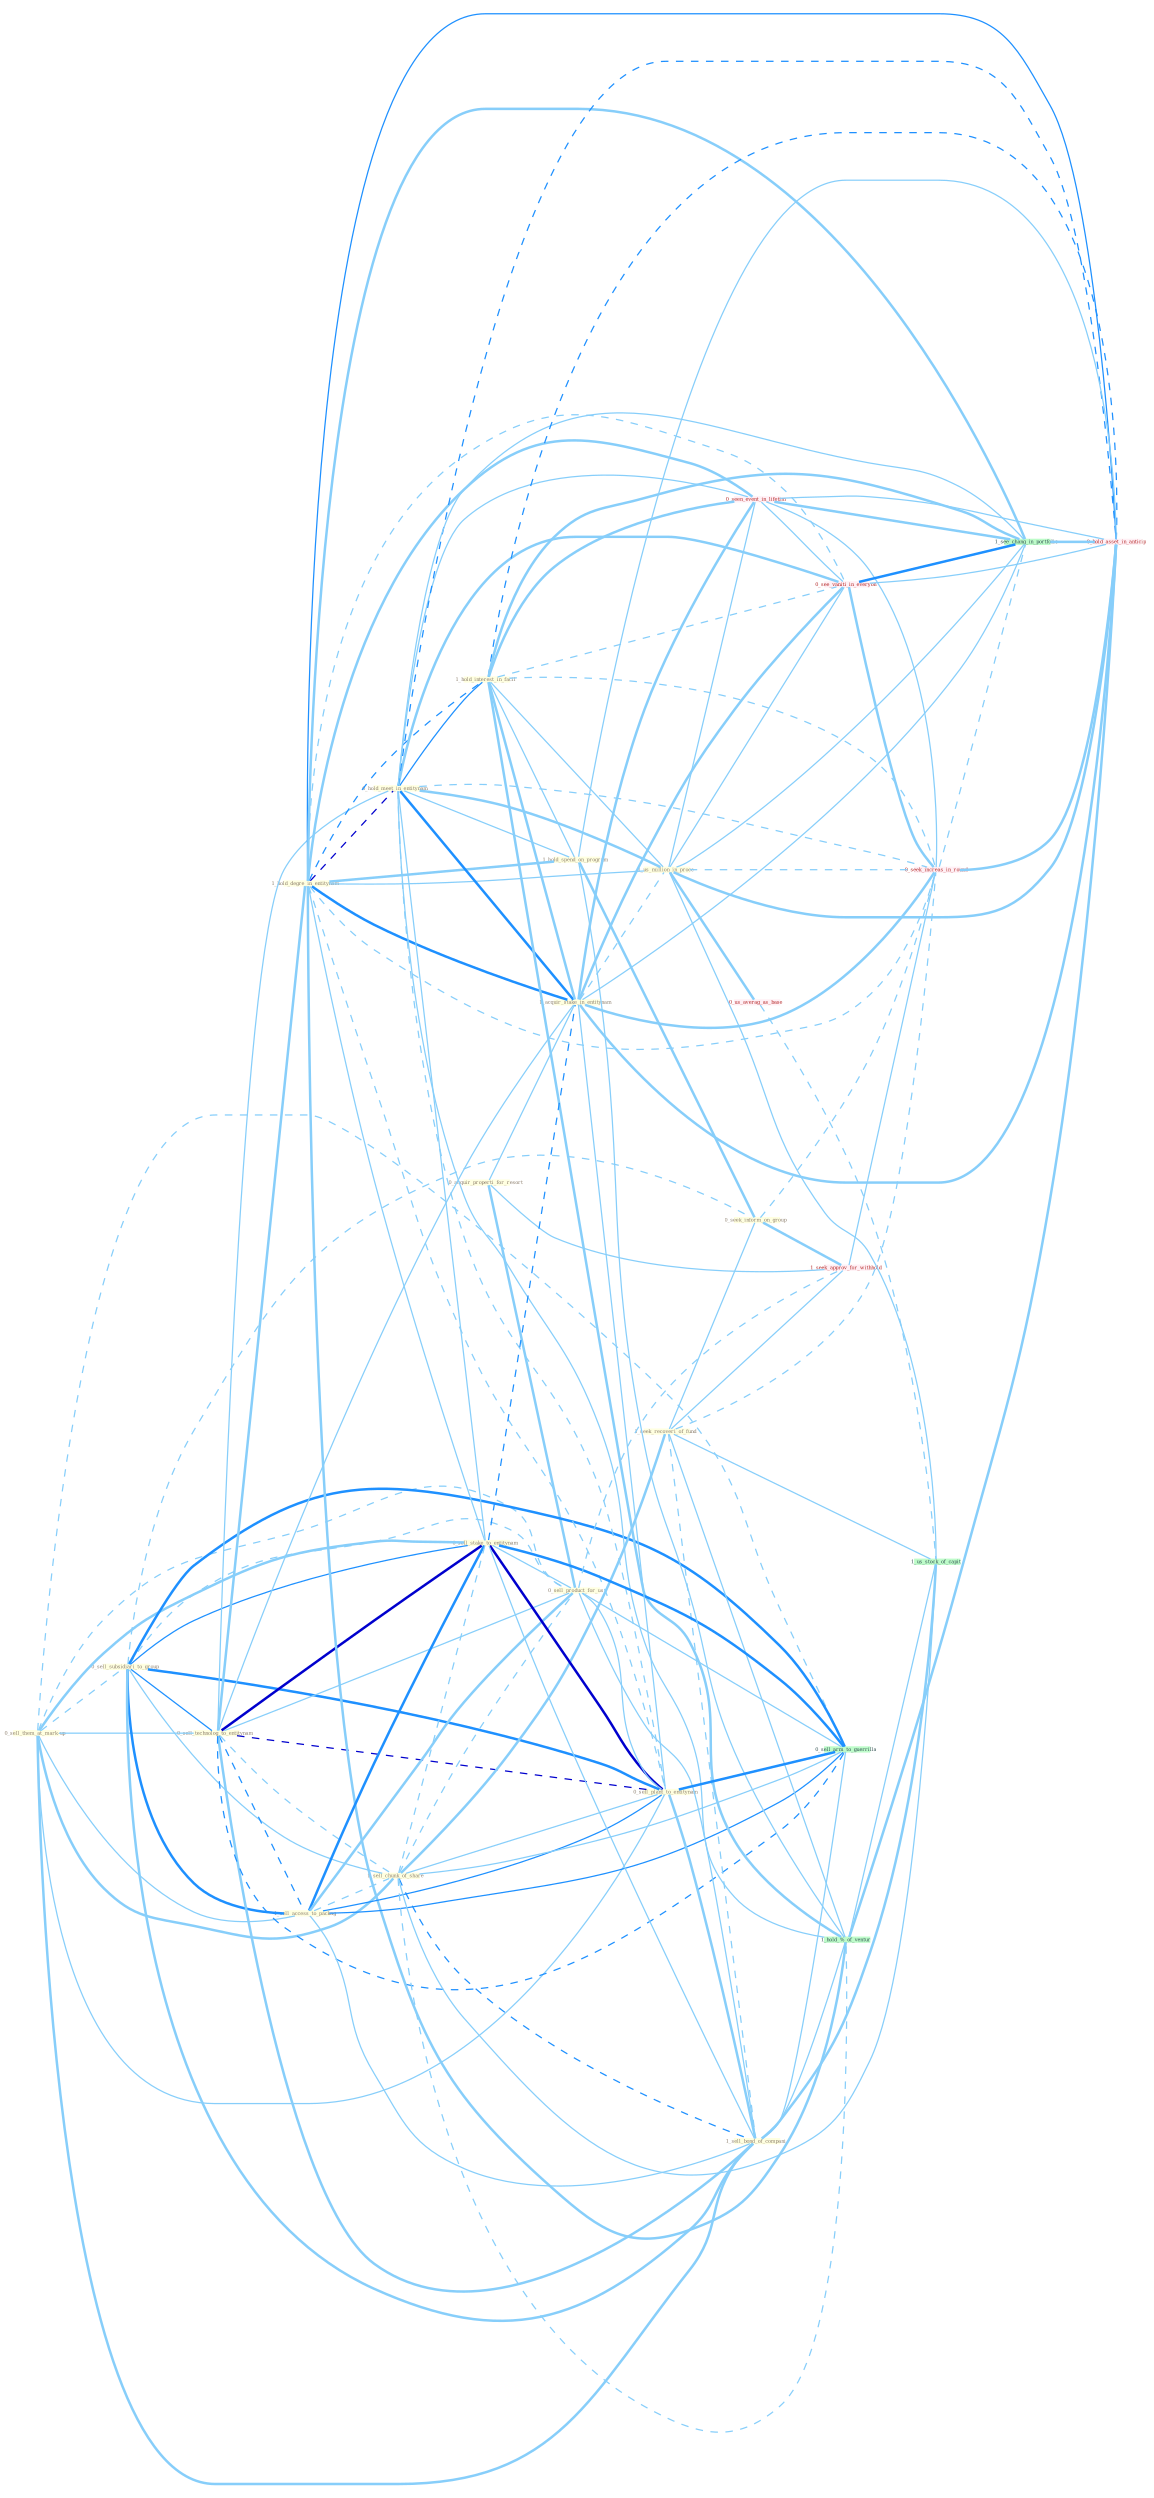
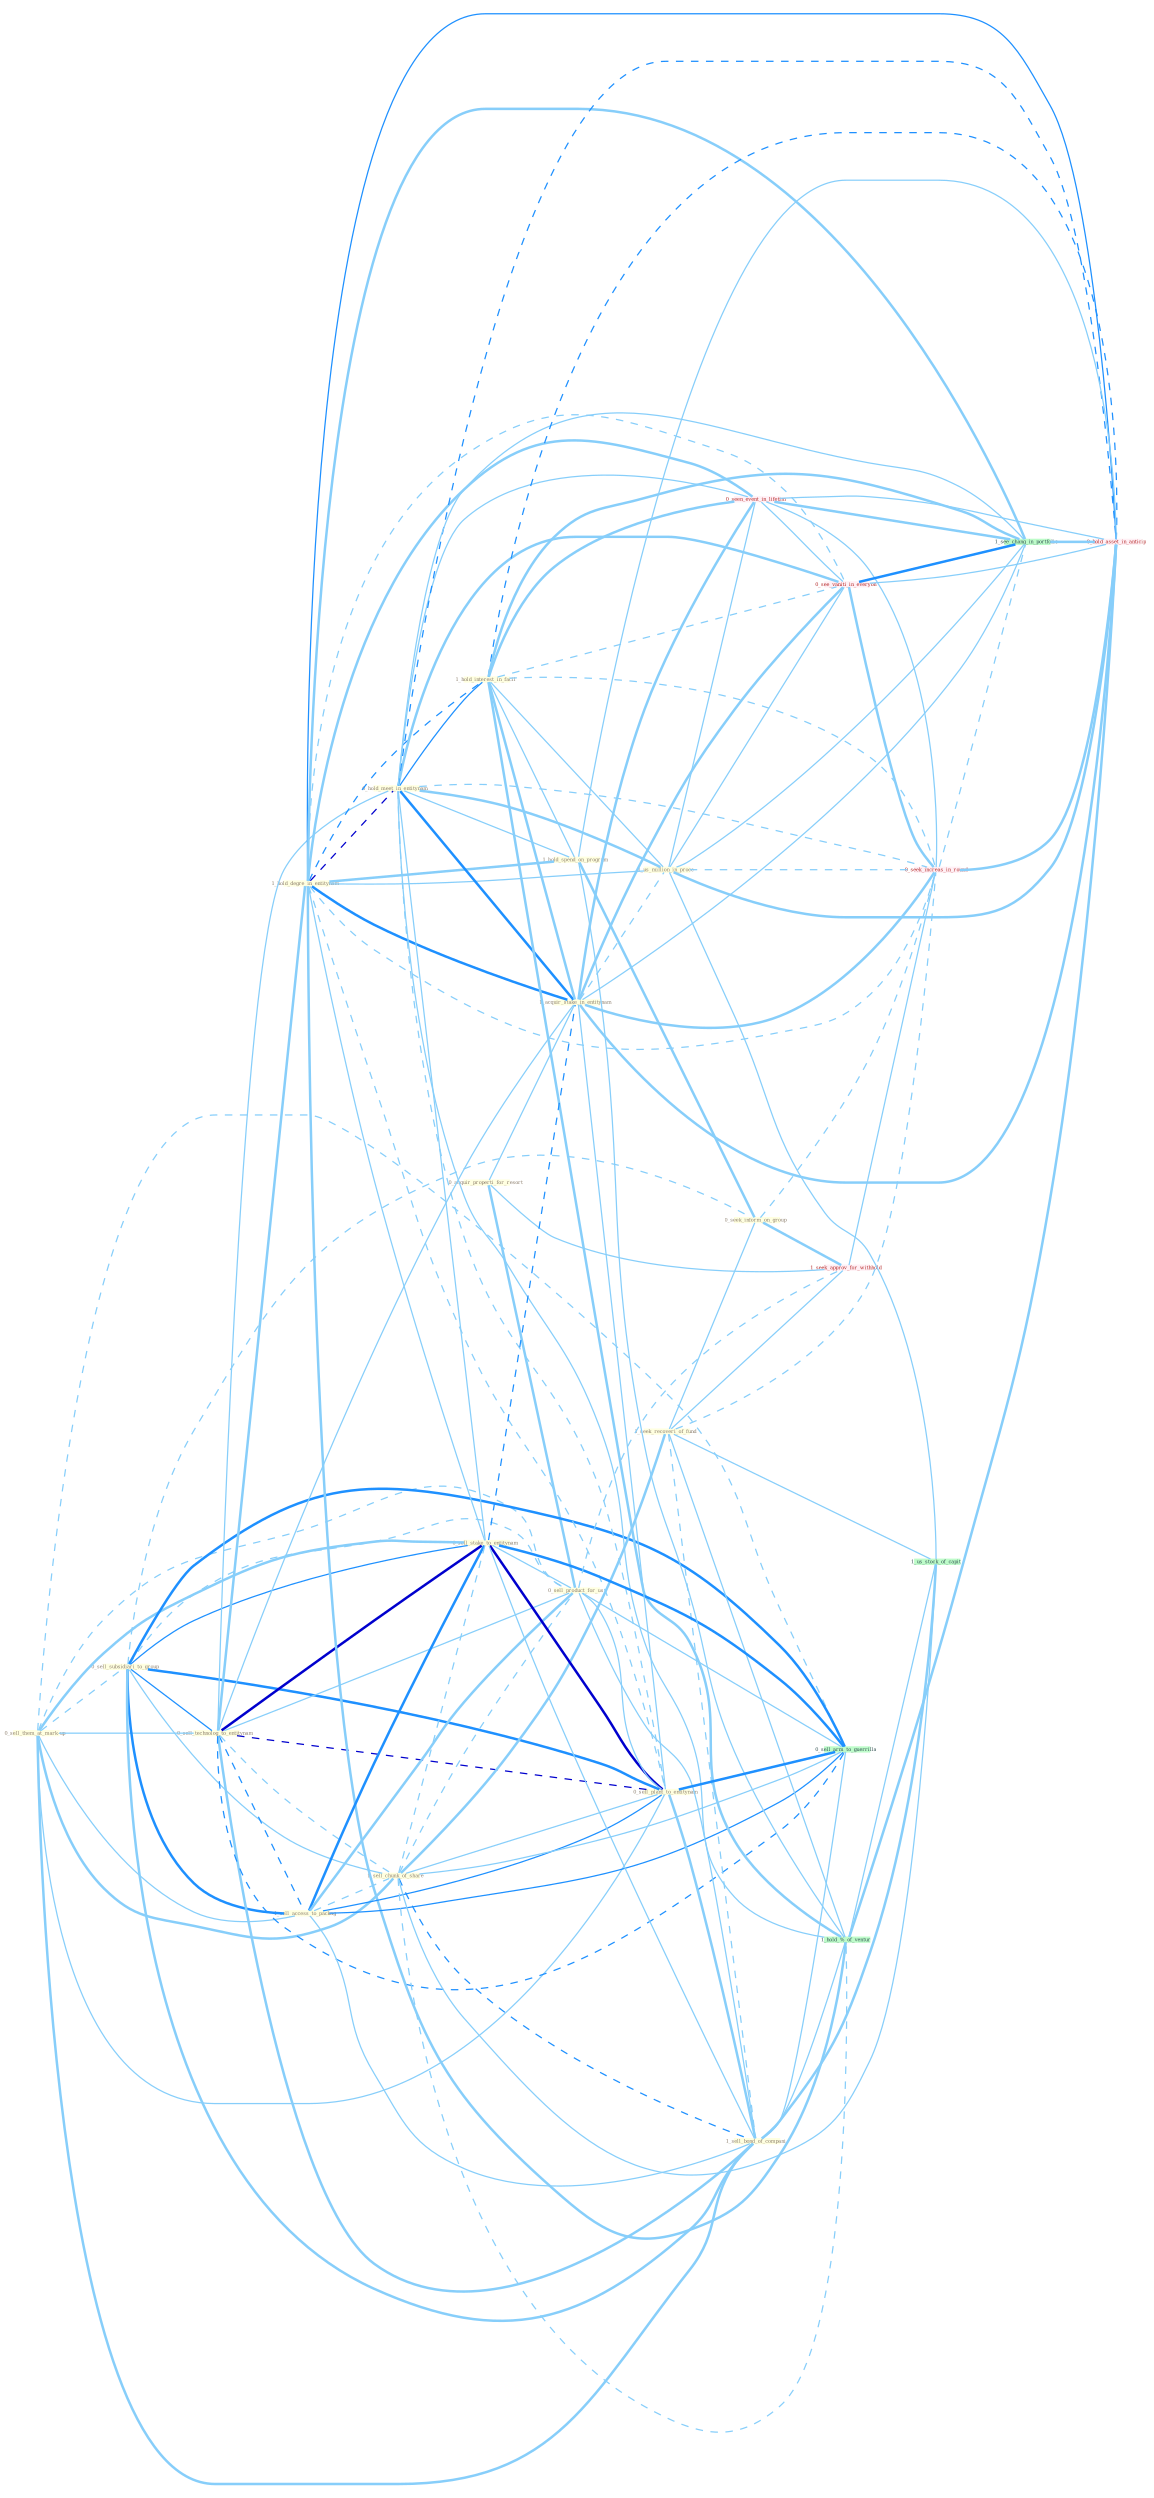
node "0_us_averag_as_base": removed
